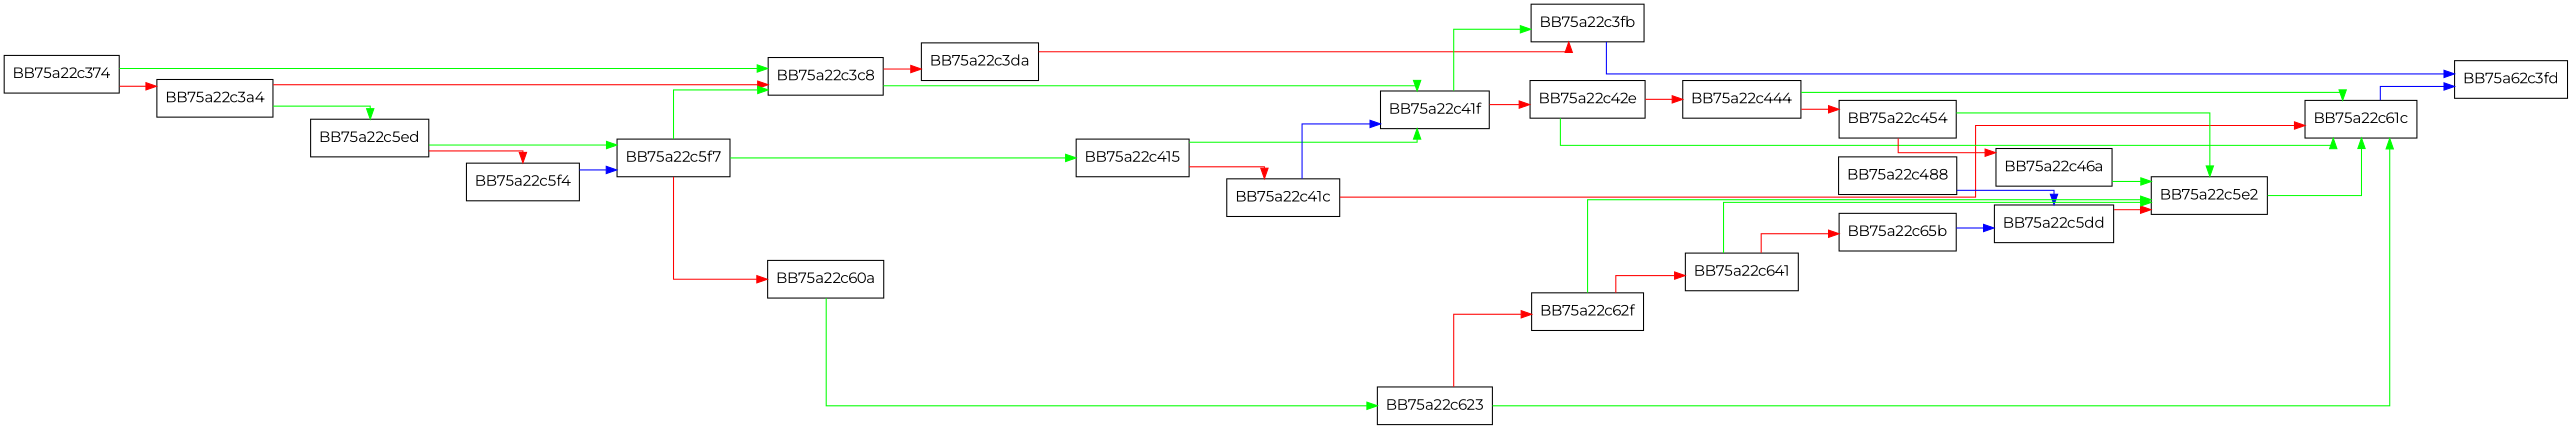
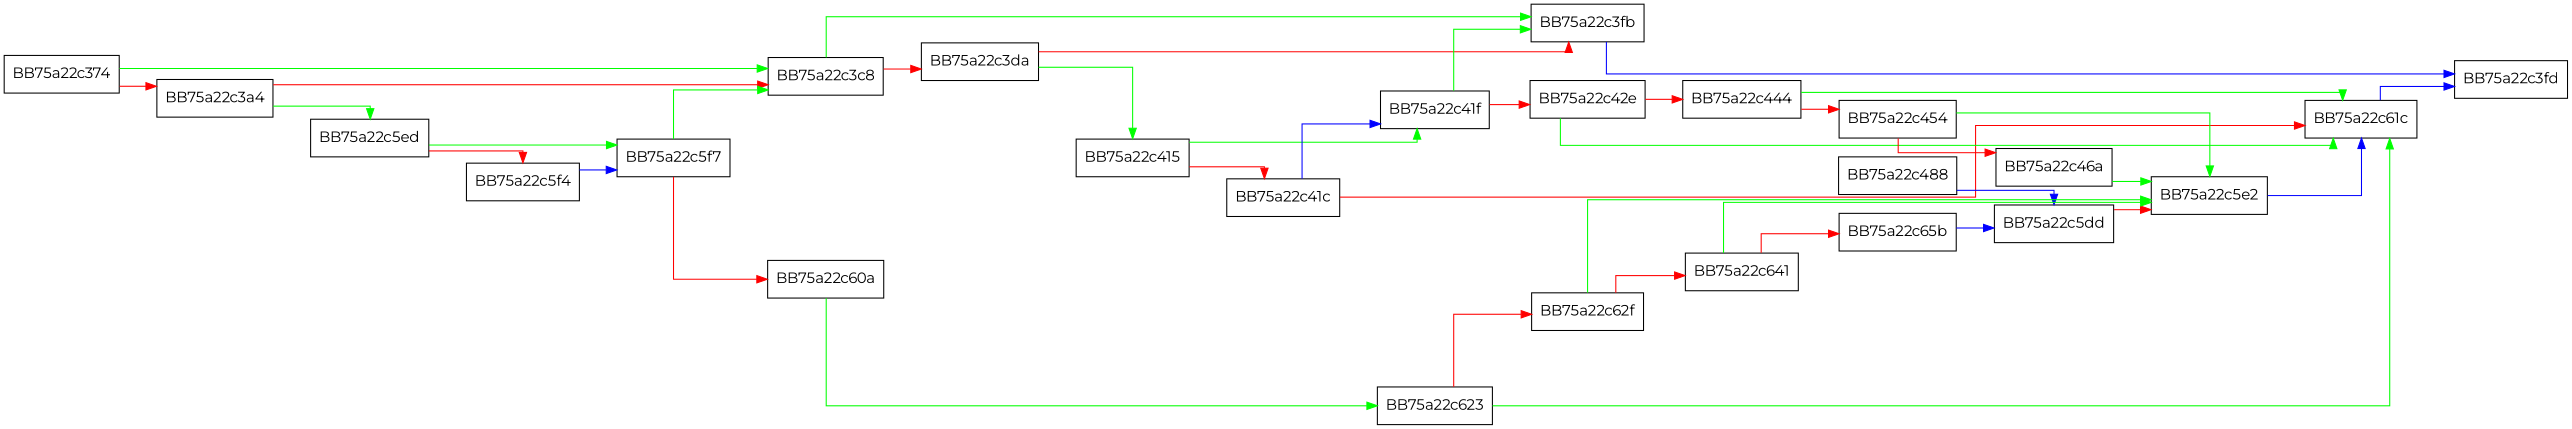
node "BB75a62c3fd": label "BB75a62c3fd" -> "BB75a22c3fd"
edge "BB75a22c3c8" -> "BB75a22c41f": now "BB75a22c3c8" -> "BB75a22c3fb"
edge "BB75a22c5f7" -> "BB75a22c415": now "BB75a22c3da" -> "BB75a22c415"
edge "BB75a22c5e2" -> "BB75a22c61c": color green -> blue
